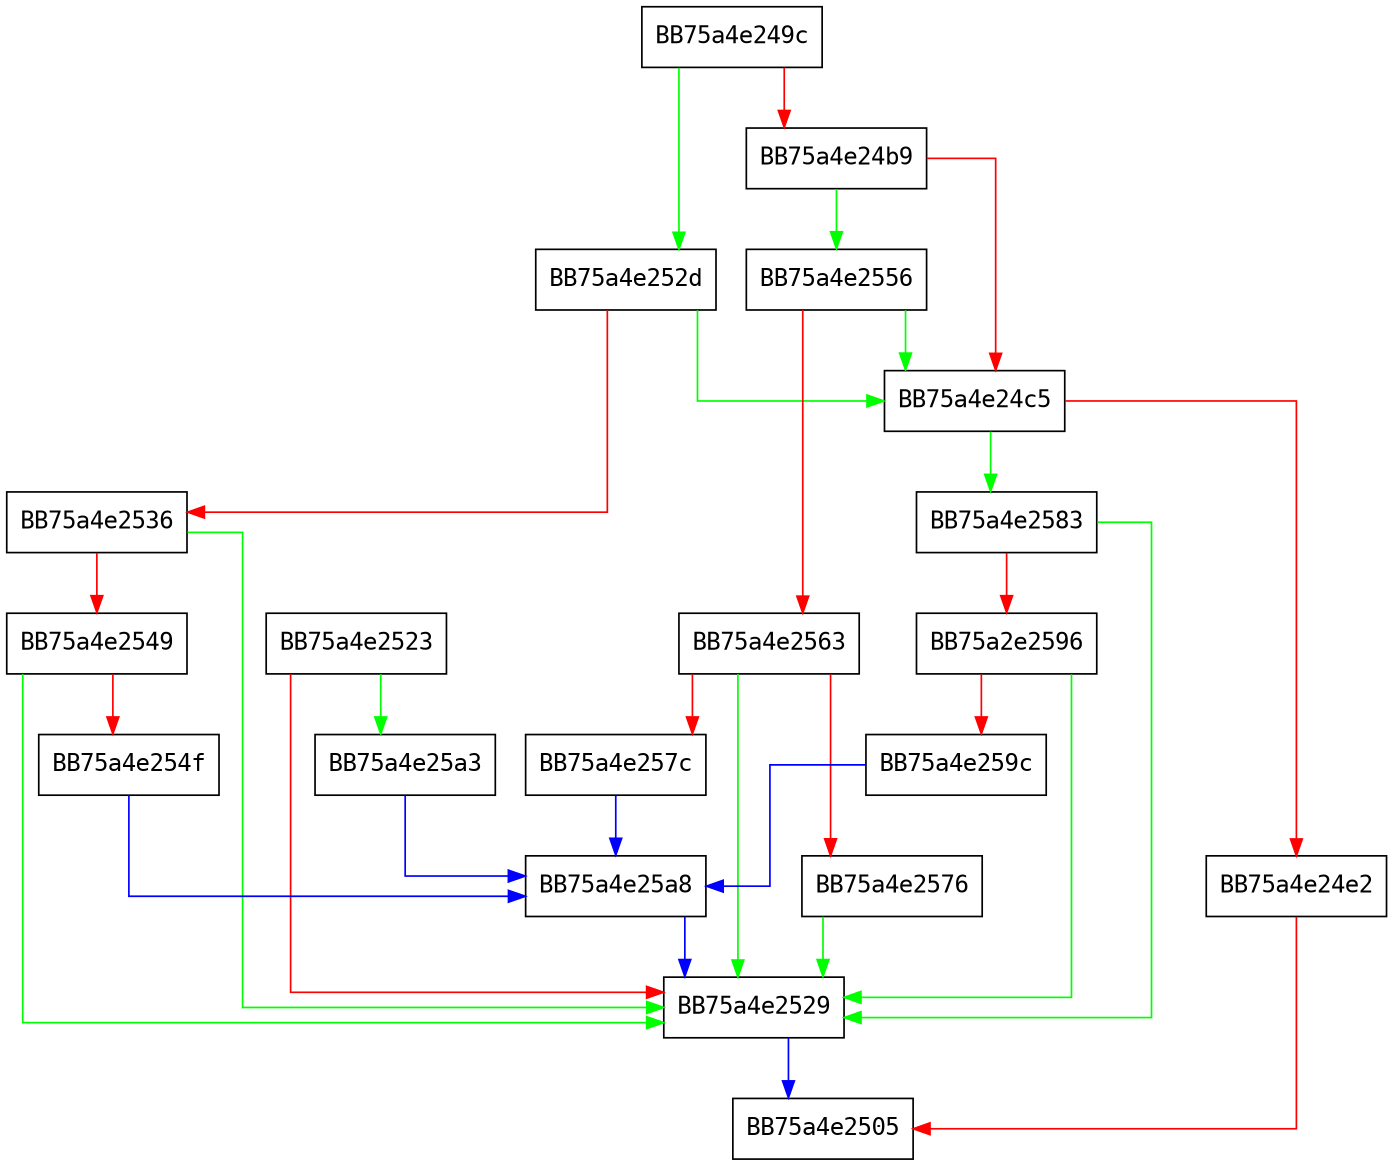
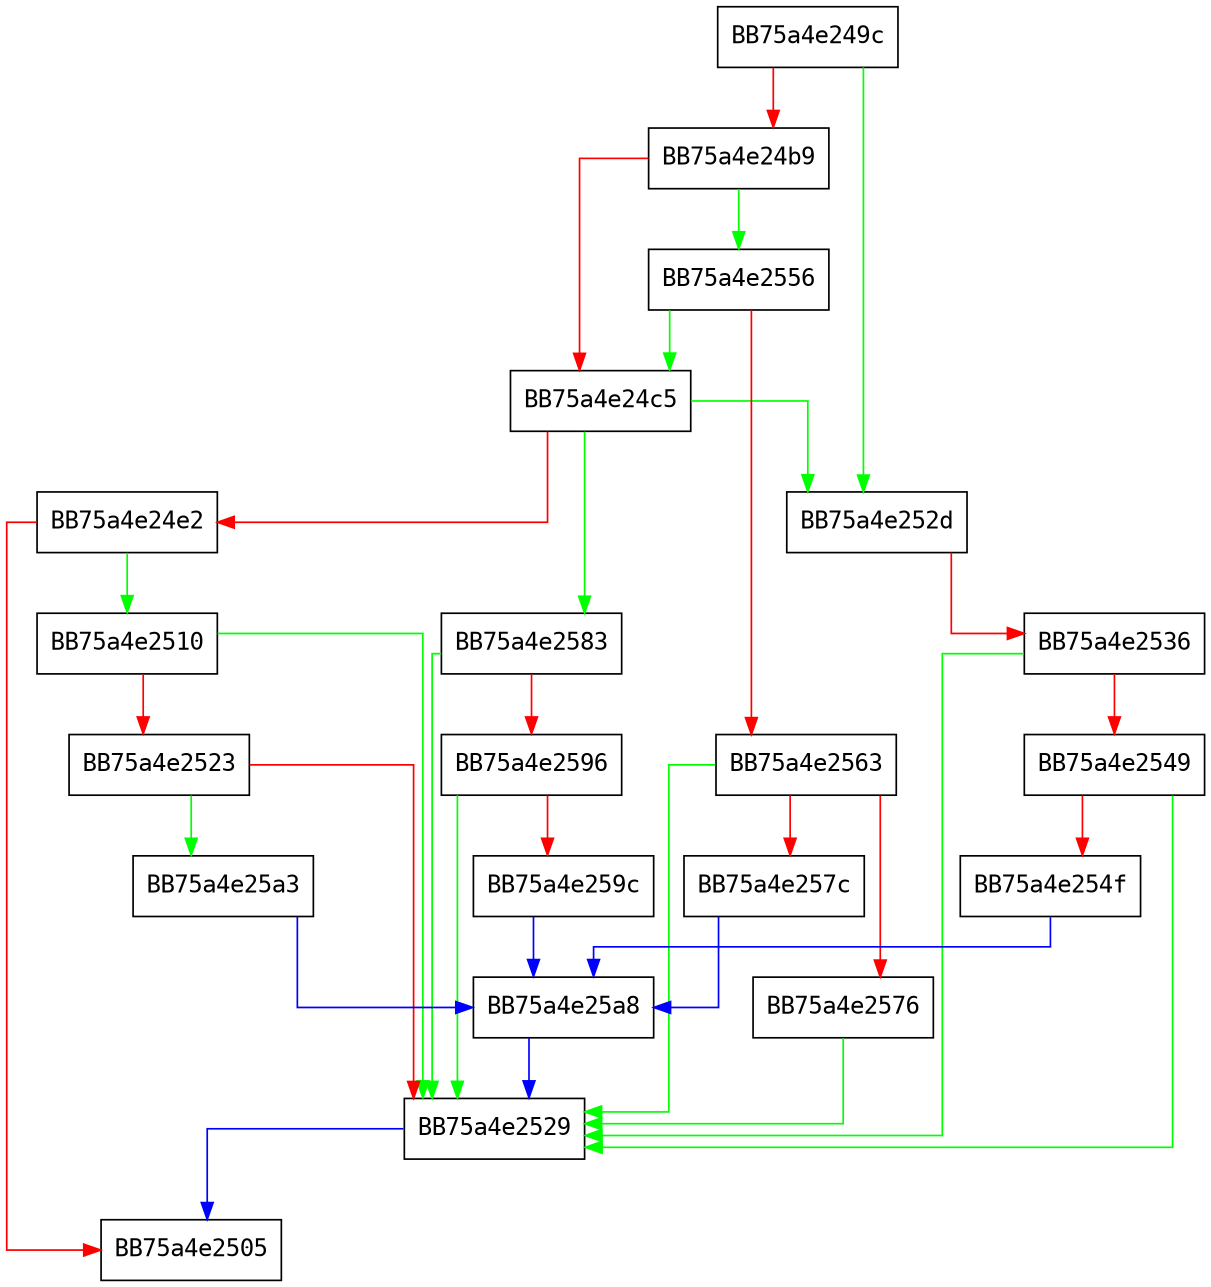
edge "BB75a4e252d" -> "BB75a4e24c5": reversed
node "BB75a4e2510": added
node "BB75a2e2596": label "BB75a2e2596" -> "BB75a4e2596"
